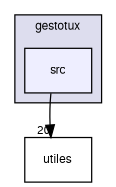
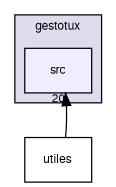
edge "src" -> "utiles": reversed
